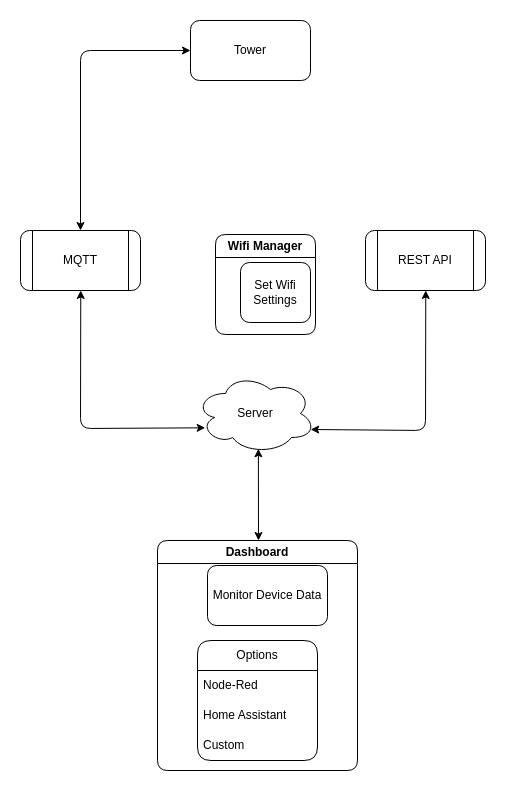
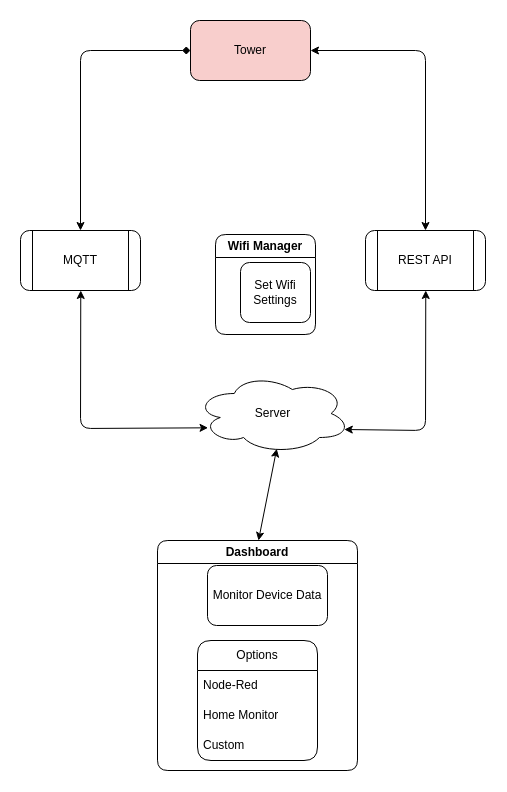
edge "Tower" -- "MQTT": arrowhead classic -> diamond
node "Tower": fillcolor #ffffff -> #f8cecc
edge "Tower" -- "REST API": added
node "Server": size 120x80 -> 155x80
node "Home Assistant": label "Home Assistant" -> "Home Monitor"
